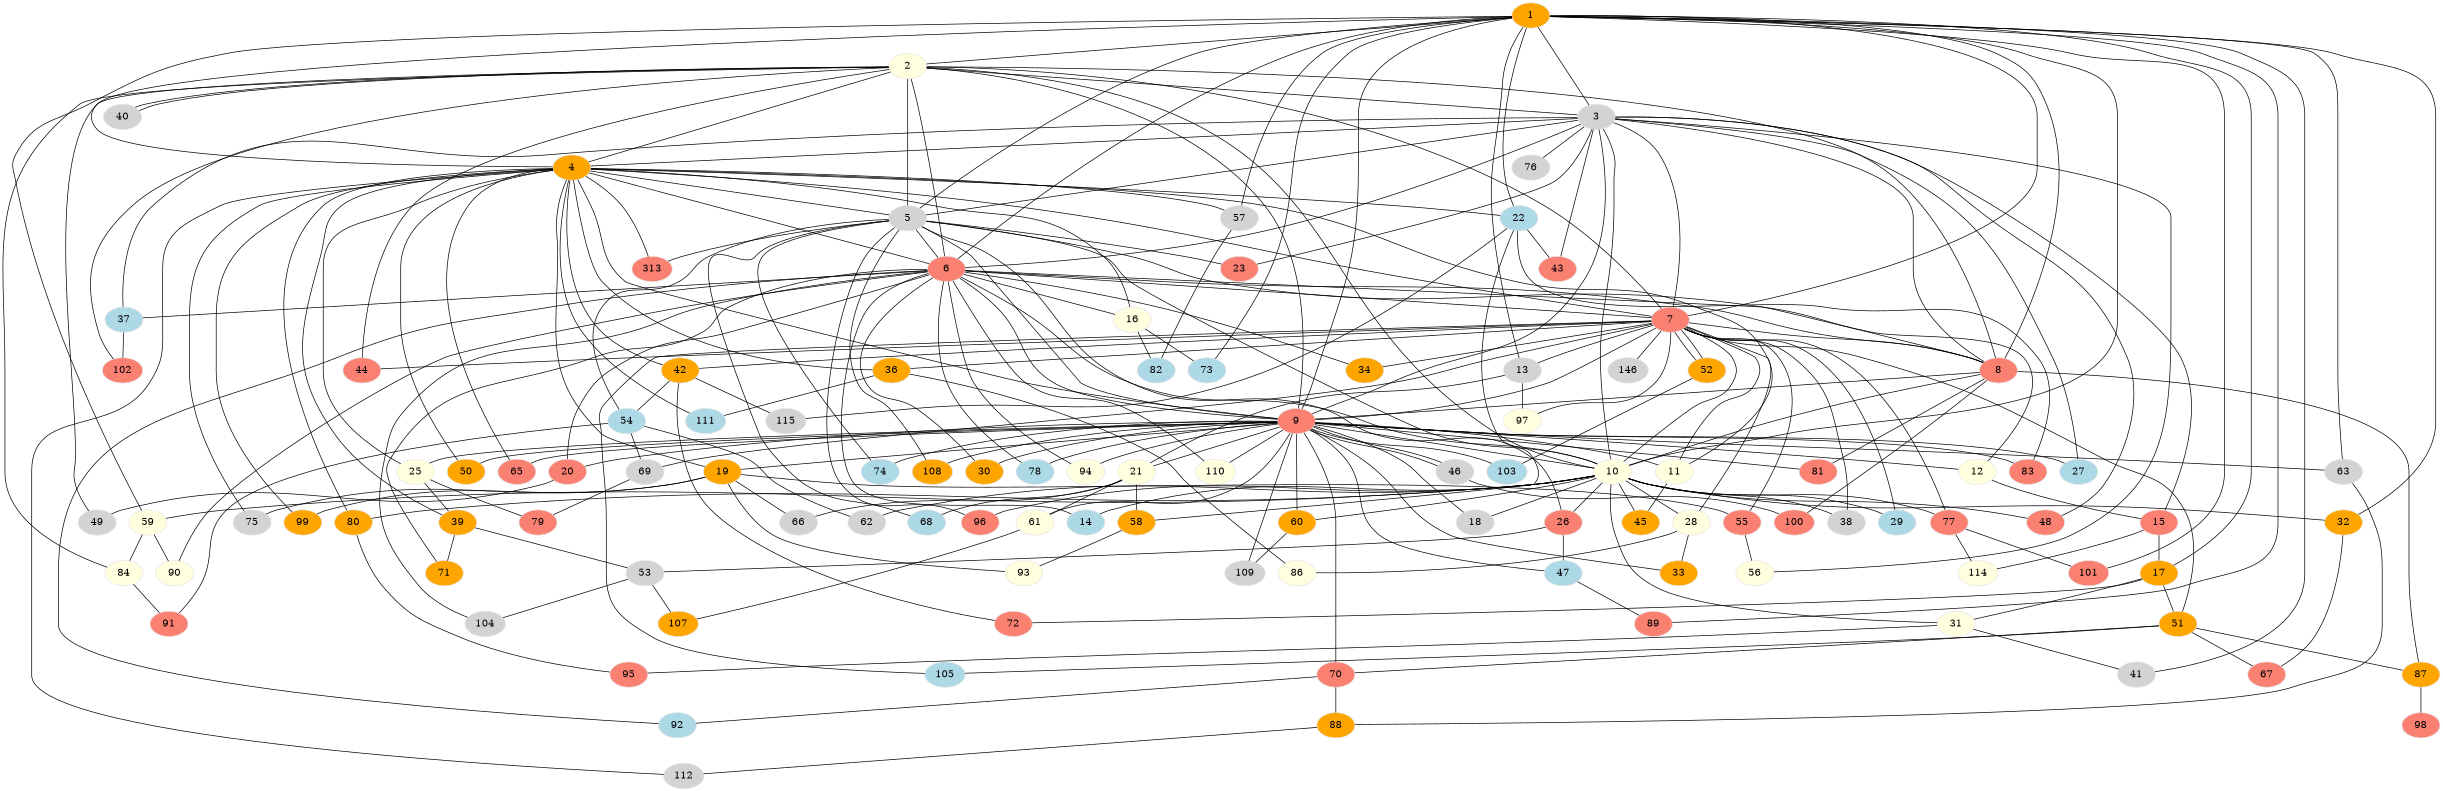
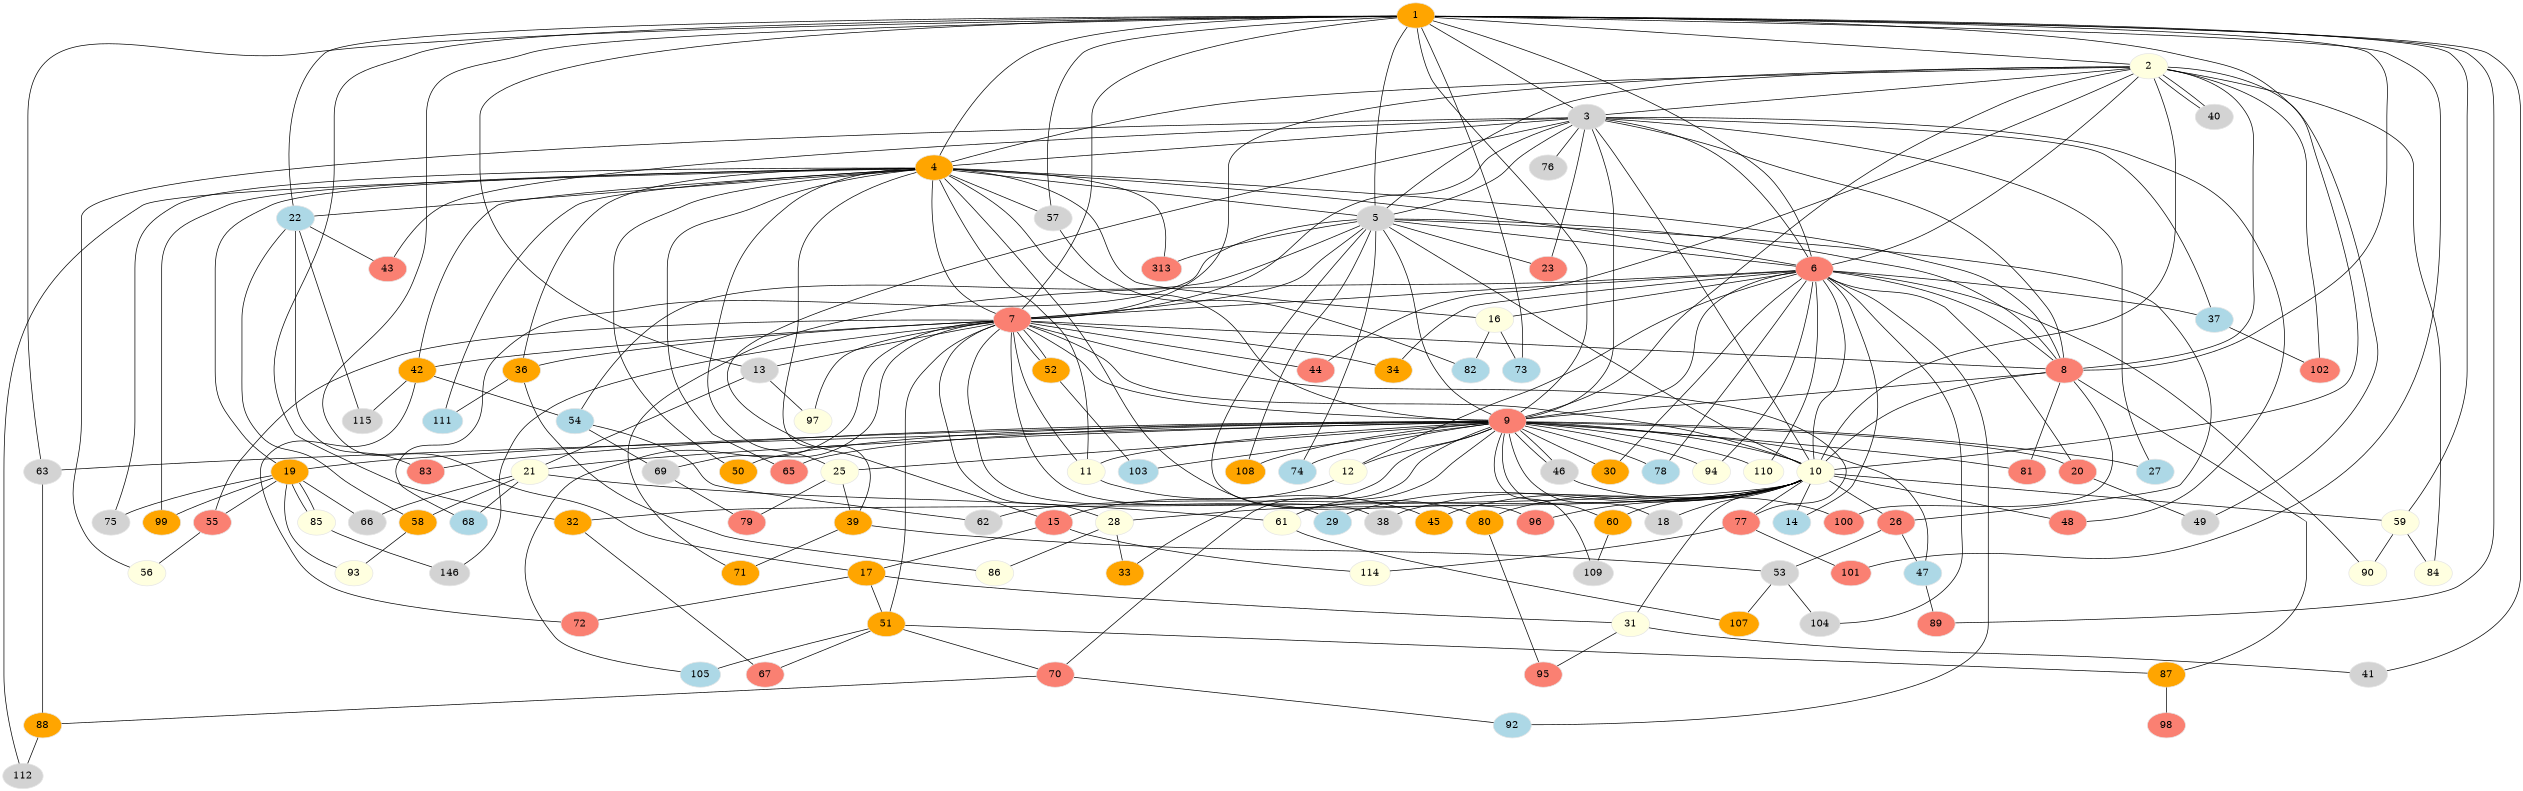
edge "4" -- "8": added
edge "5" -- "7": added
node "85": added
node "91": removed
